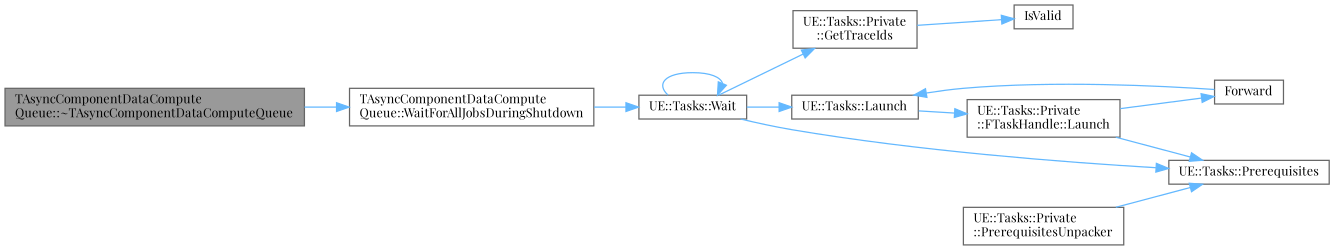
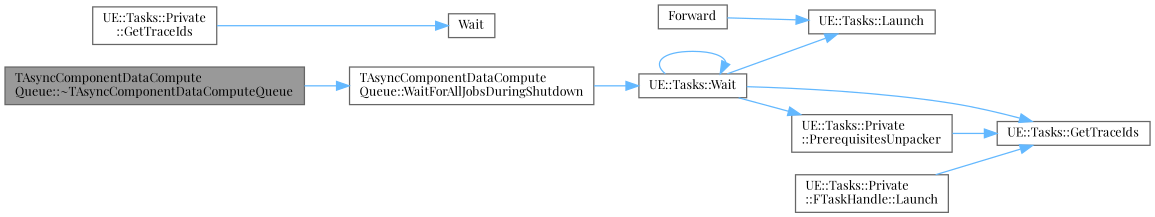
node "IsValid": label "IsValid" -> "Wait"
edge "UE::Tasks::Wait" -> "UE::Tasks::Private ::GetTraceIds": now "UE::Tasks::Wait" -> "UE::Tasks::Private ::PrerequisitesUnpacker"
edge "UE::Tasks::Private ::FTaskHandle::Launch" -> "Forward": removed
edge "UE::Tasks::Launch" -> "UE::Tasks::Private ::FTaskHandle::Launch": removed
node "UE::Tasks::Prerequisites": label "UE::Tasks::Prerequisites" -> "UE::Tasks::GetTraceIds"
